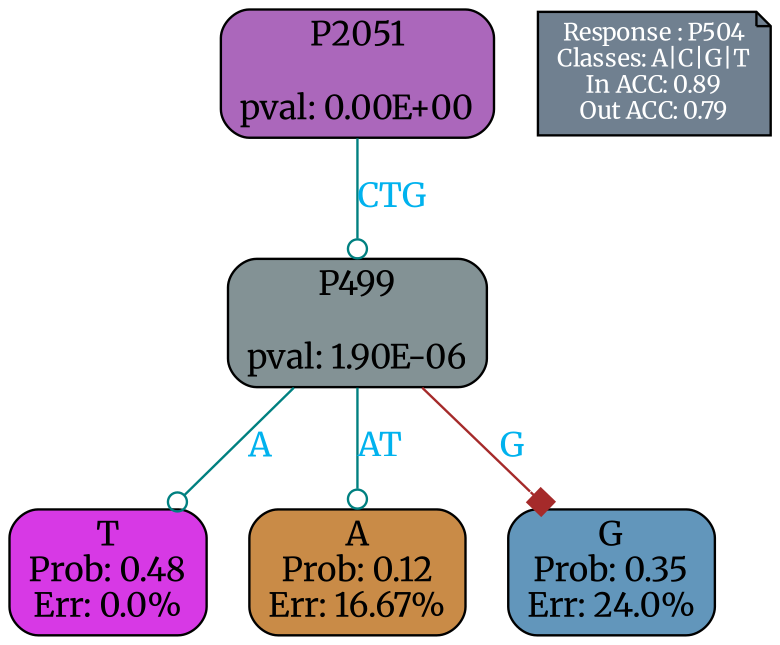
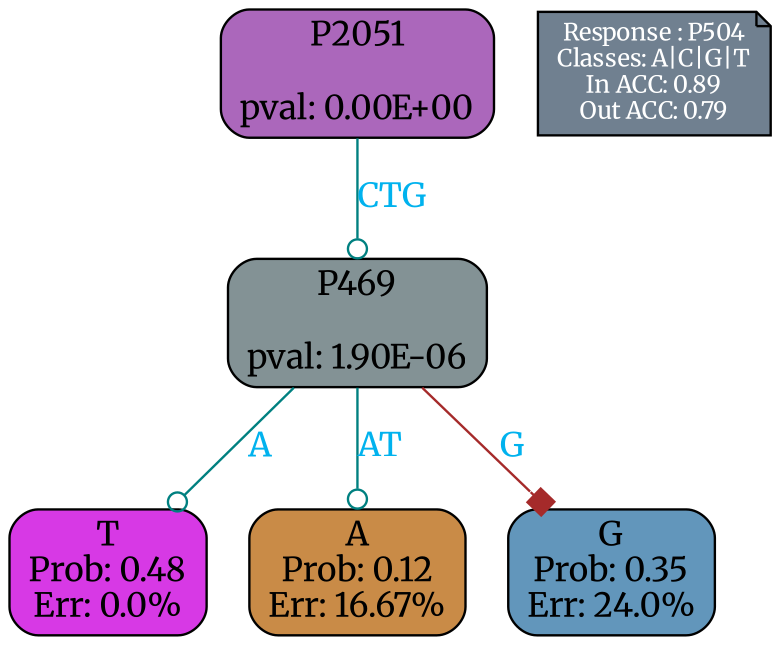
node "P499 pval: 1.90E-06": label "P499 pval: 1.90E-06" -> "P469 pval: 1.90E-06"
